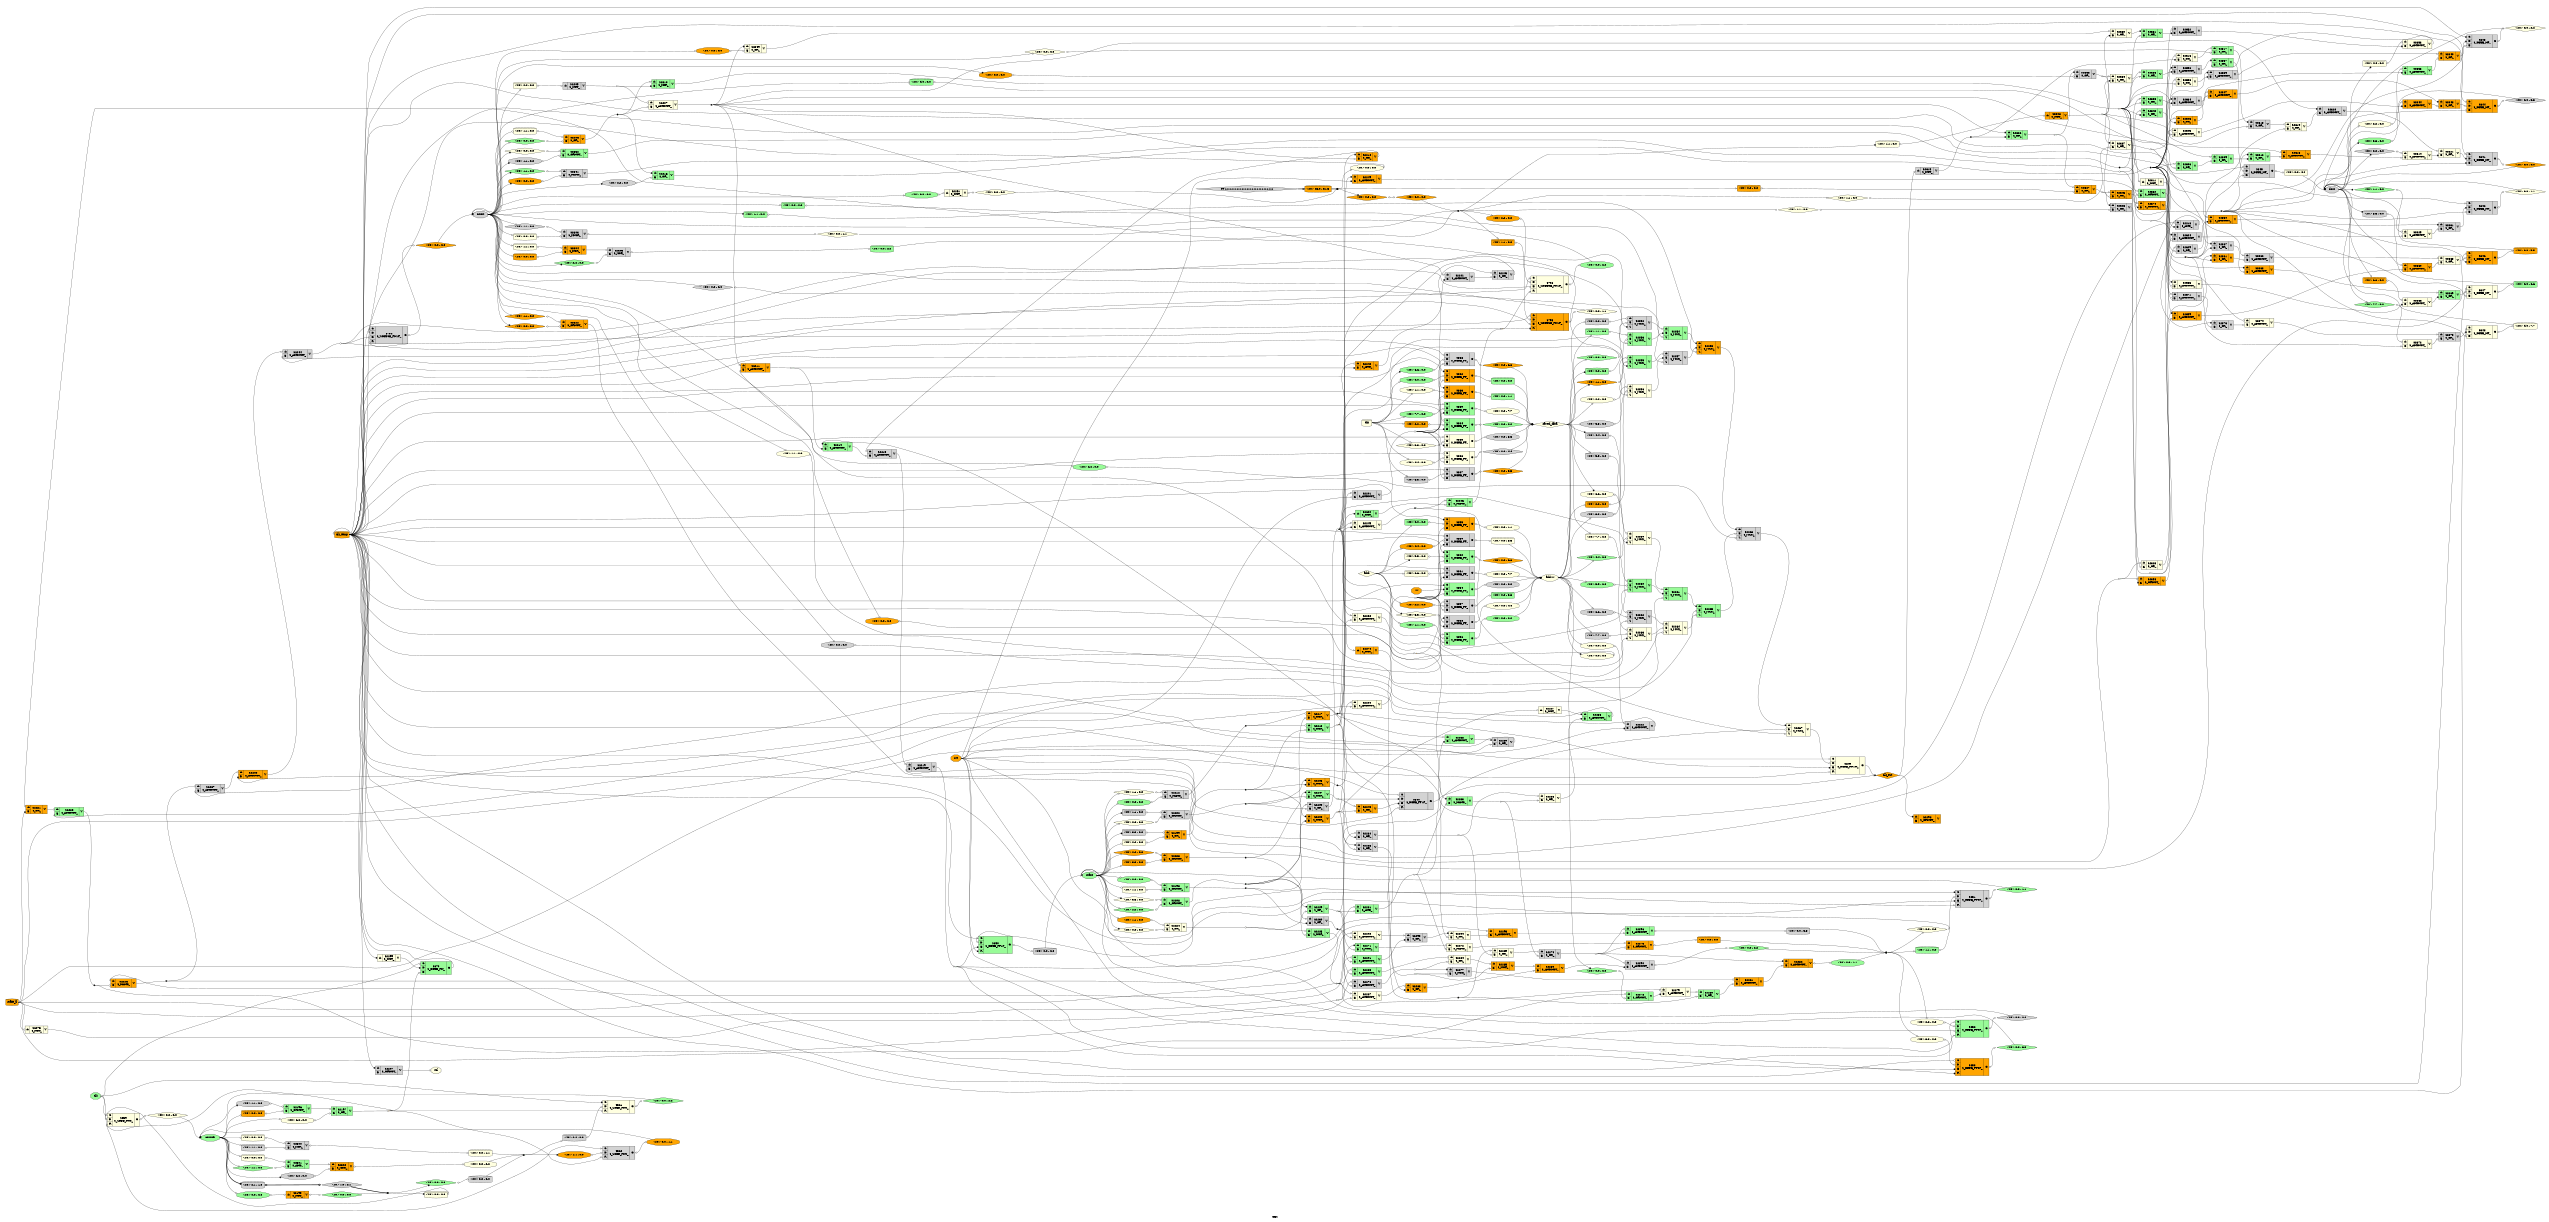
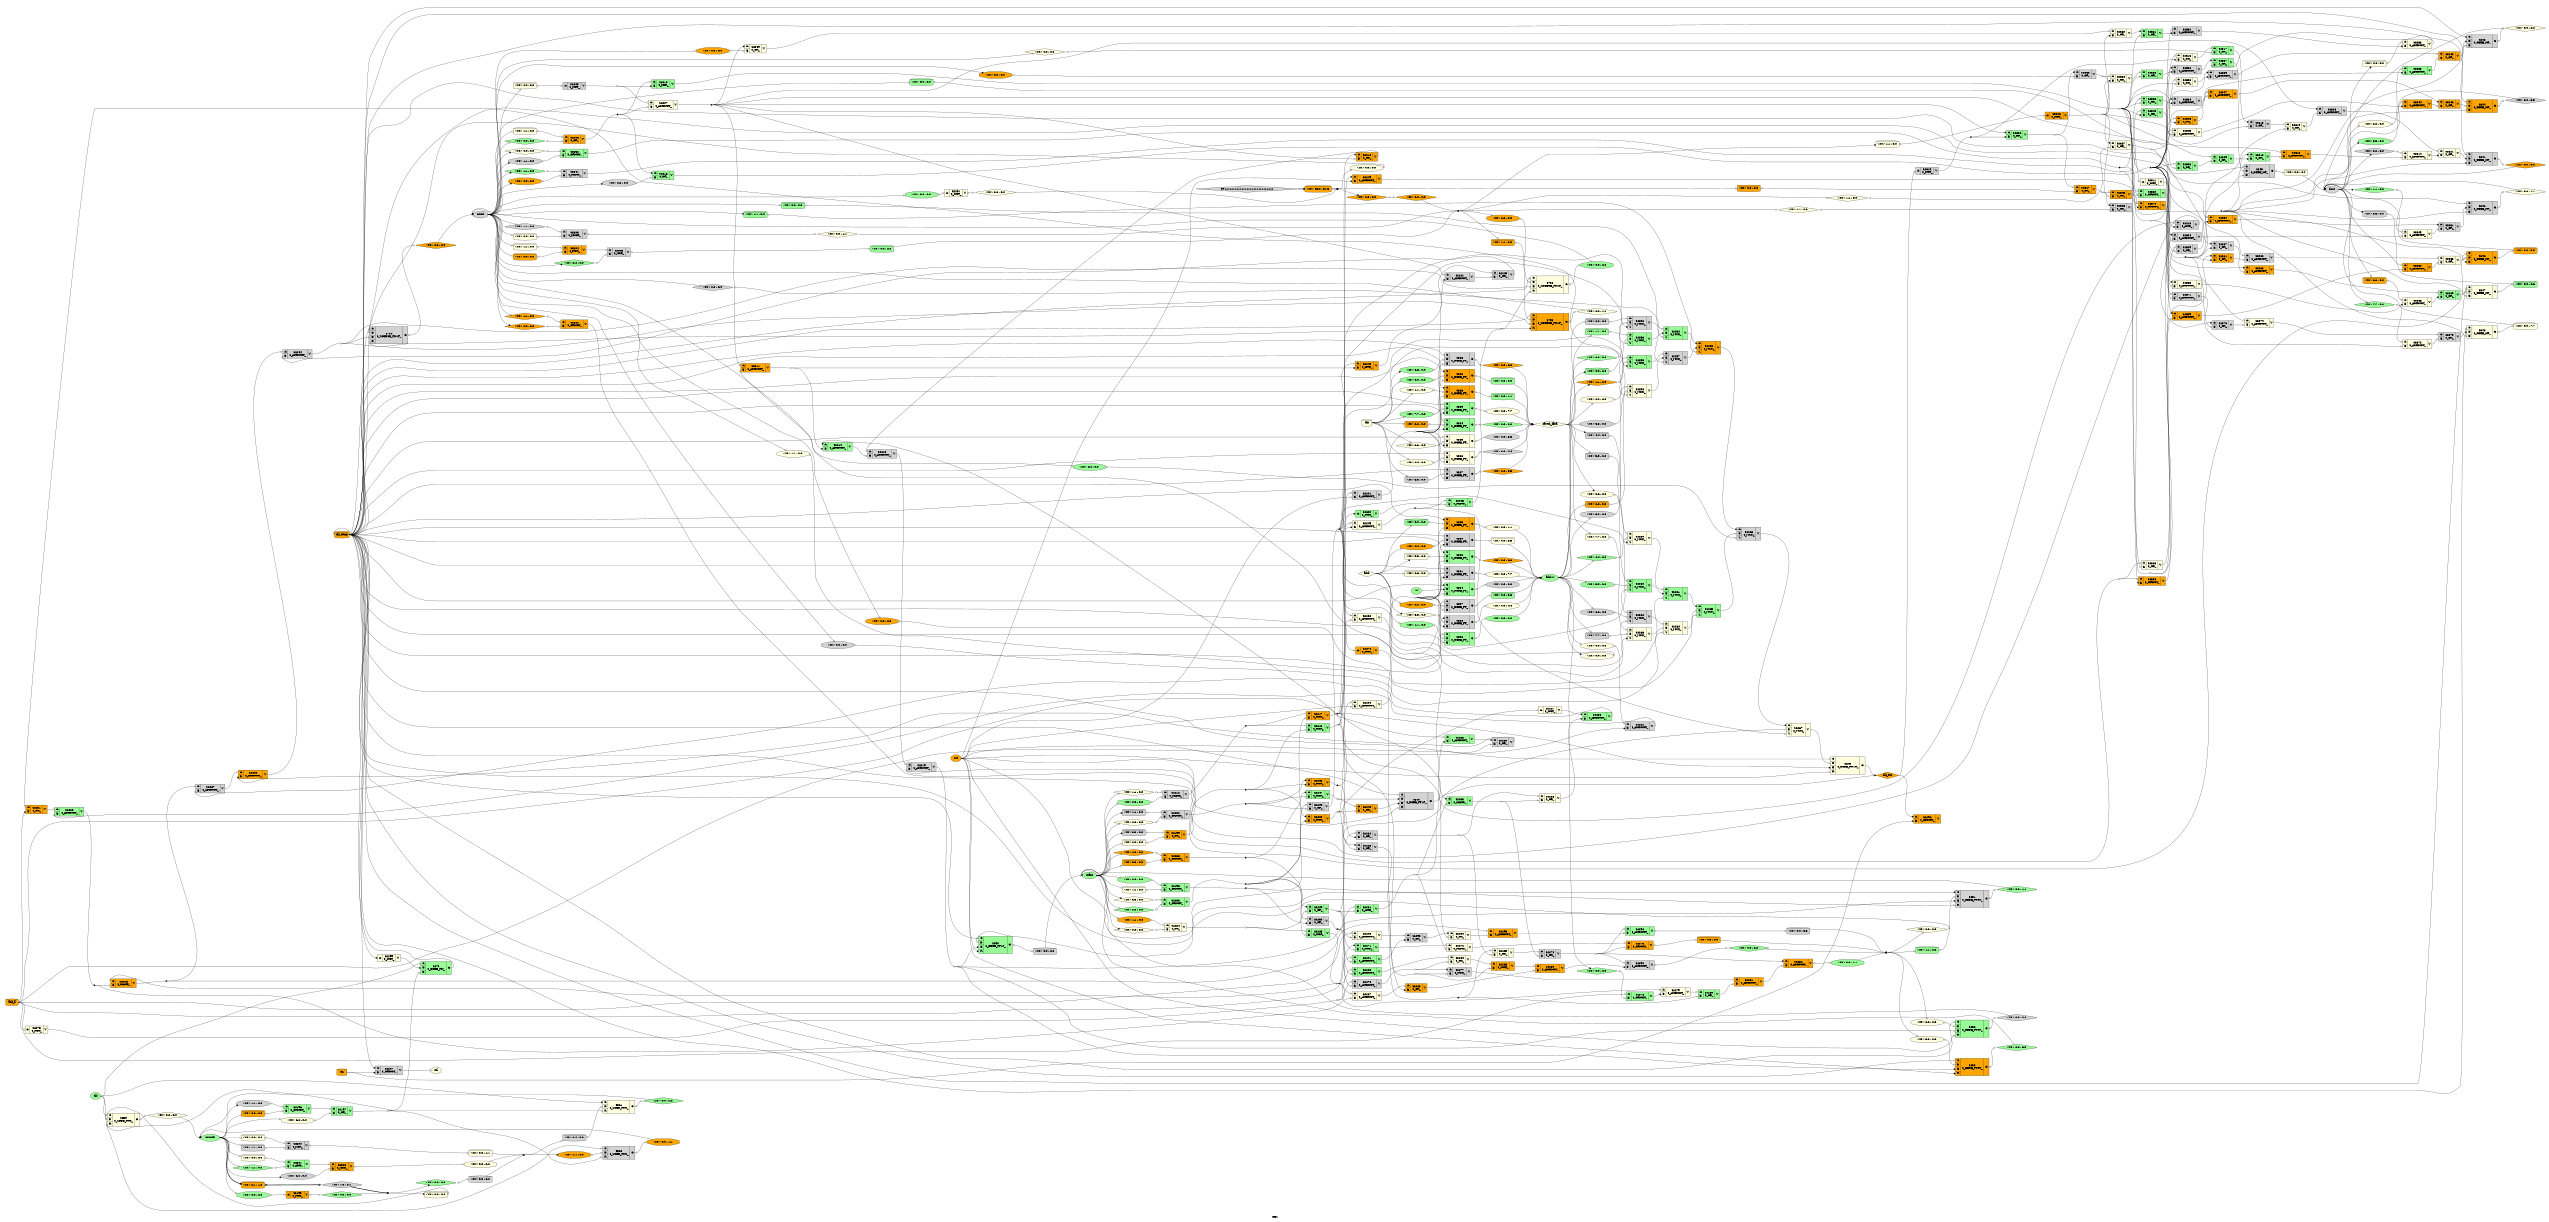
edge "29'11111111111111111111111111111" -> "<s0> 28:0 - 31:3": arrowhead onormal -> dot
node "addrw": fillcolor lightyellow -> palegreen
node "rw": fillcolor orange -> palegreen
node "state_a": label "state_a" -> "ack_a"
node "en": added
node "<s0> 2:1 - 1:0": fillcolor lightgrey -> orange
